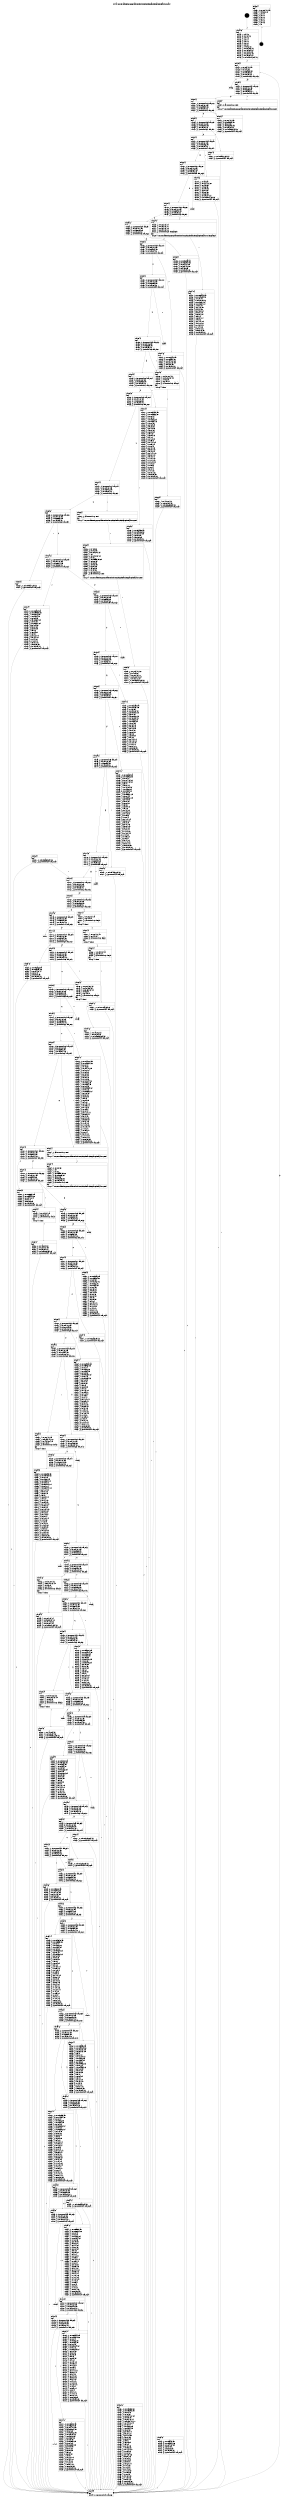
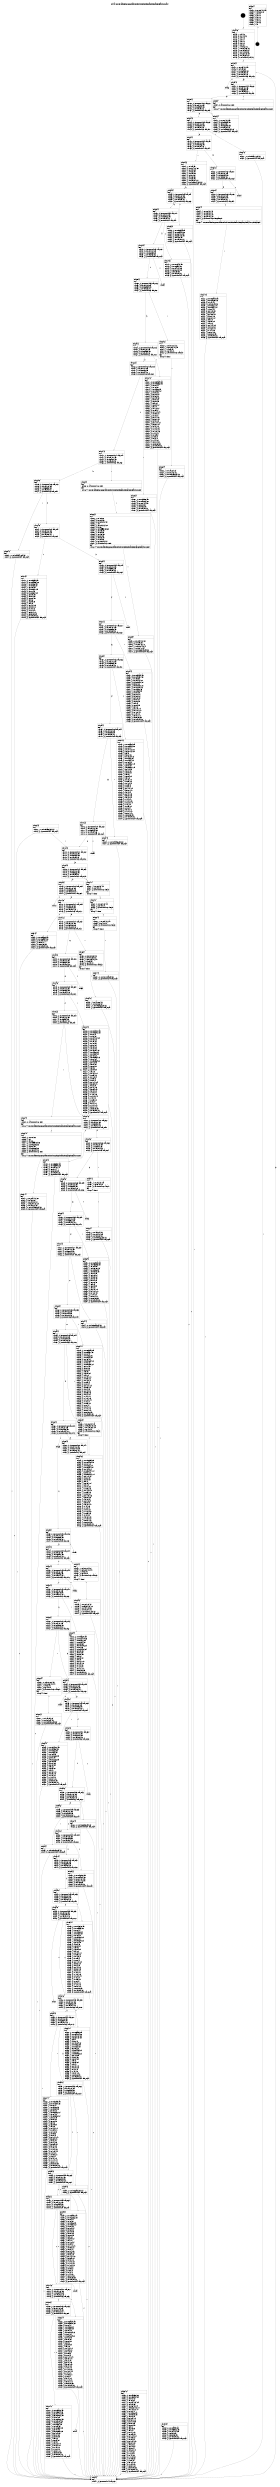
edge "0x40157e [28]" -> "0x40159a [28]": now "0x402019 [36]" -> "0x40159a [28]"
node "0x402291 [41]": added
